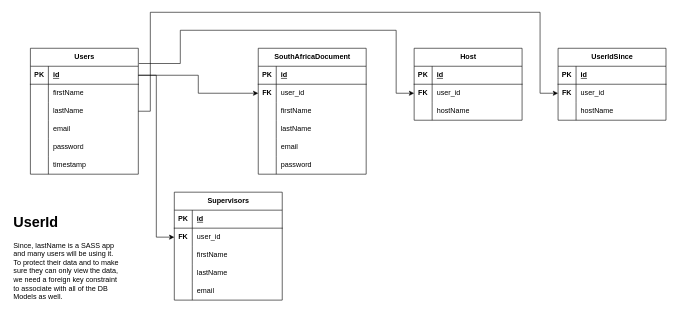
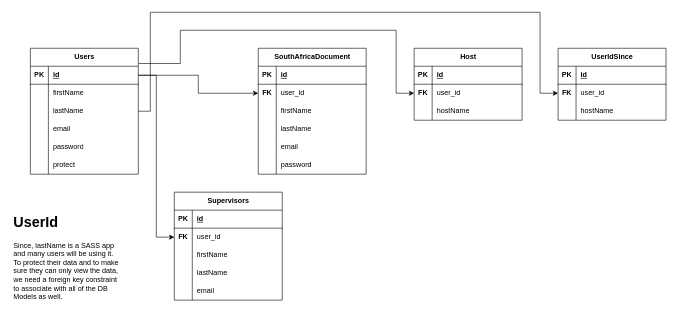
node "timestamp": label "timestamp" -> "protect"
